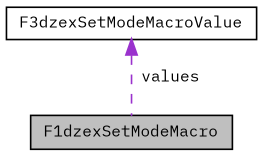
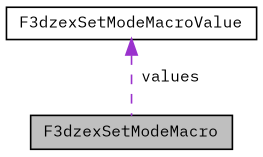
node "F1dzexSetModeMacro": label "F1dzexSetModeMacro" -> "F3dzexSetModeMacro"
